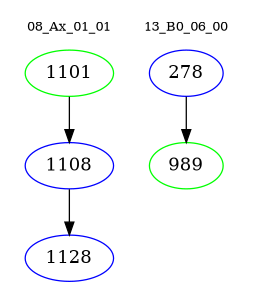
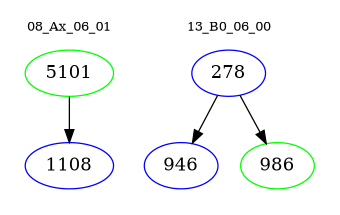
cluster "08_Ax_01_01": label "08_Ax_01_01" -> "08_Ax_06_01"
node "1101": label "1101" -> "5101"
node "946": added
node "989": label "989" -> "986"
node "1128": removed
